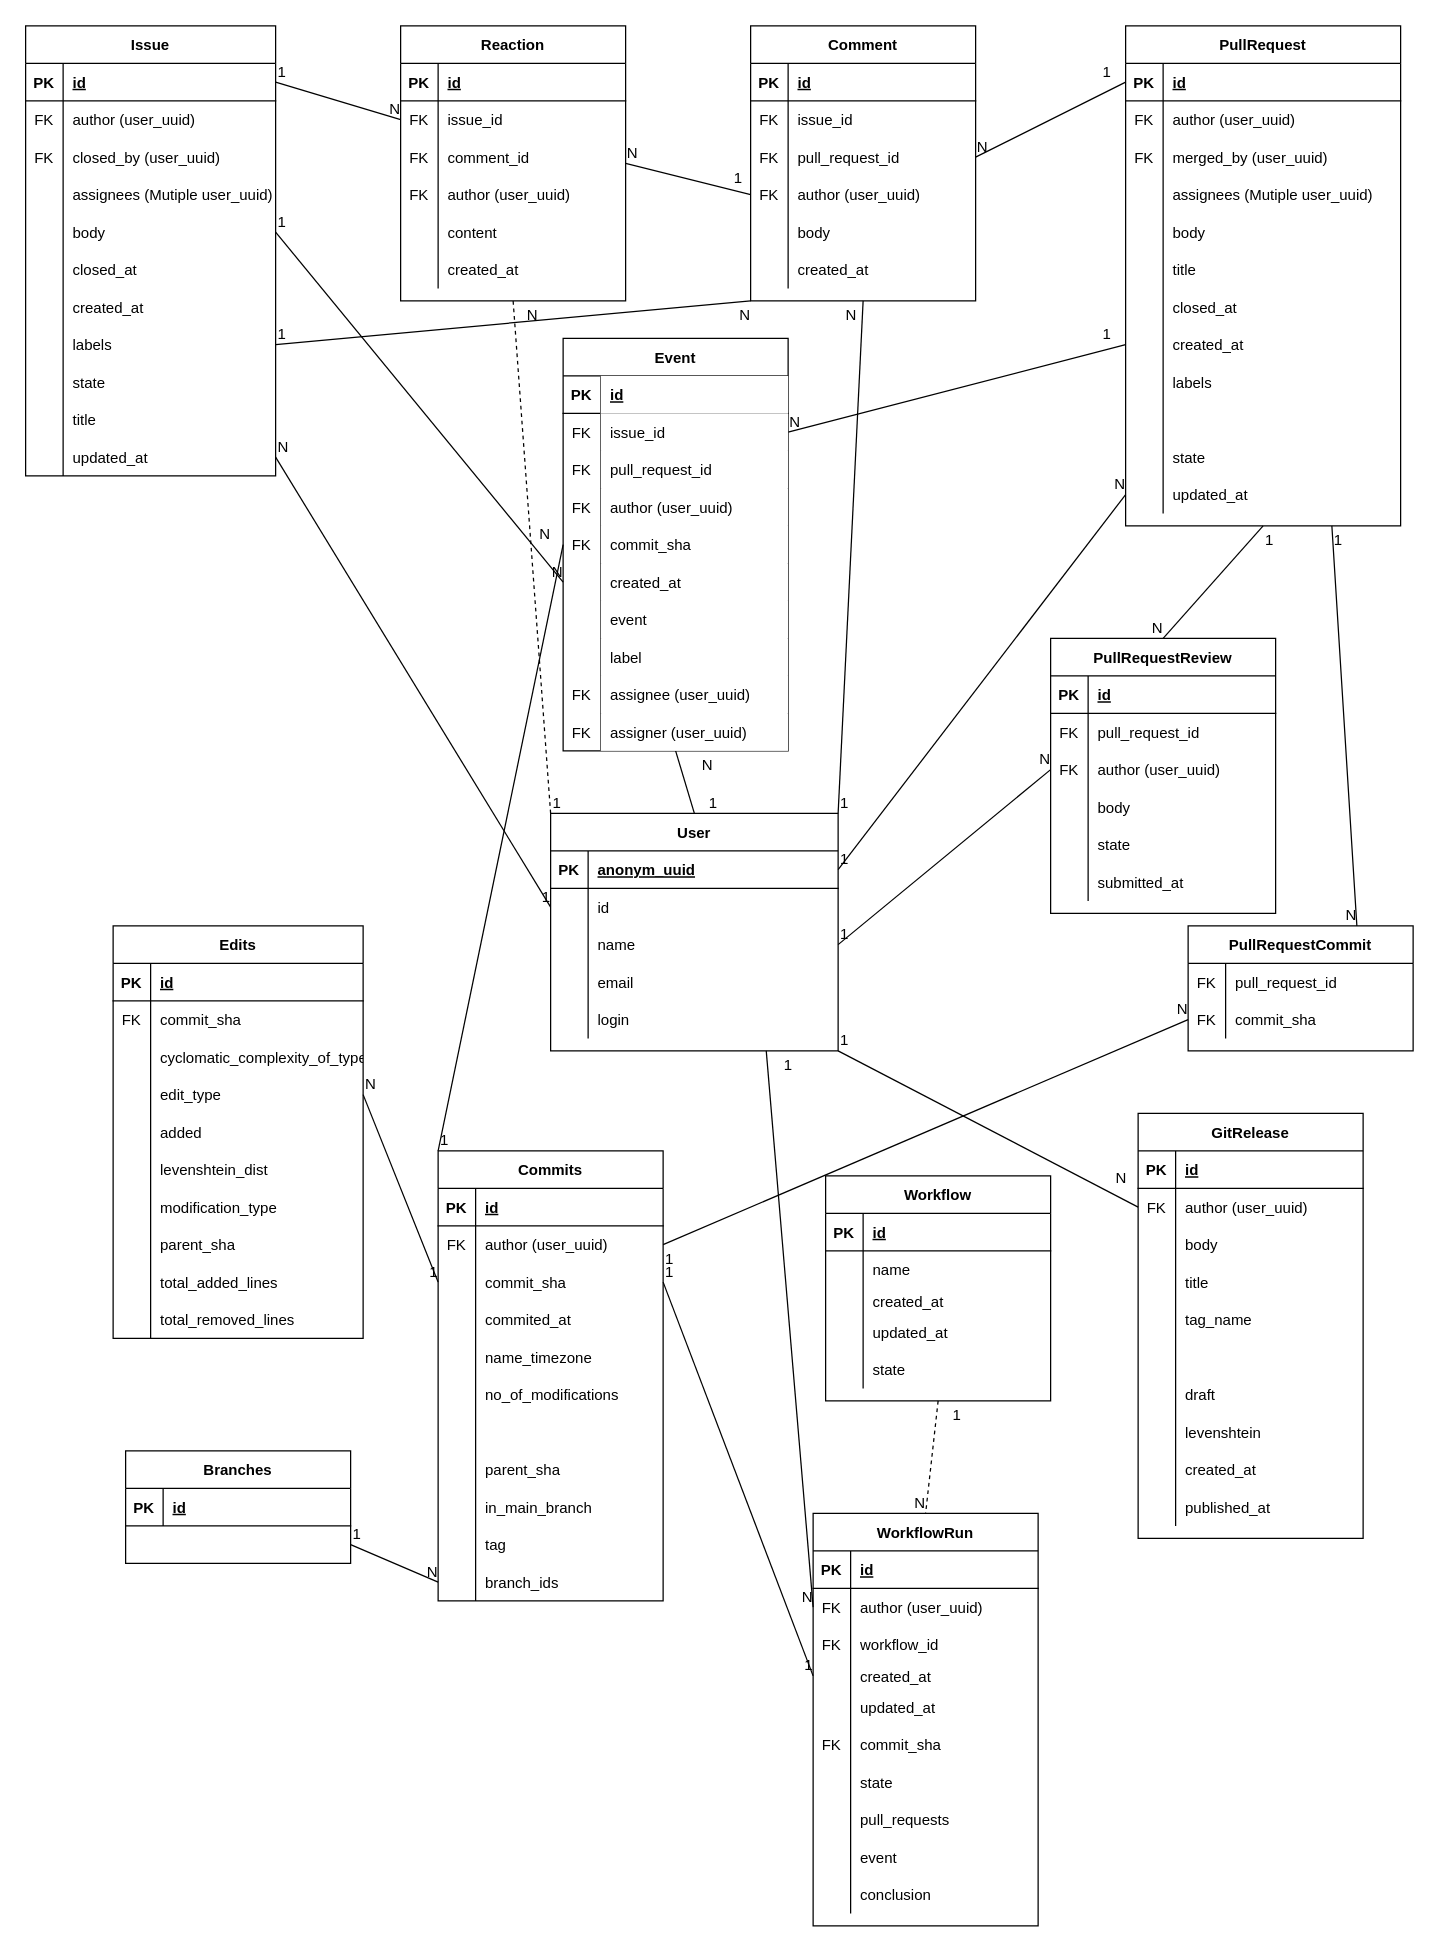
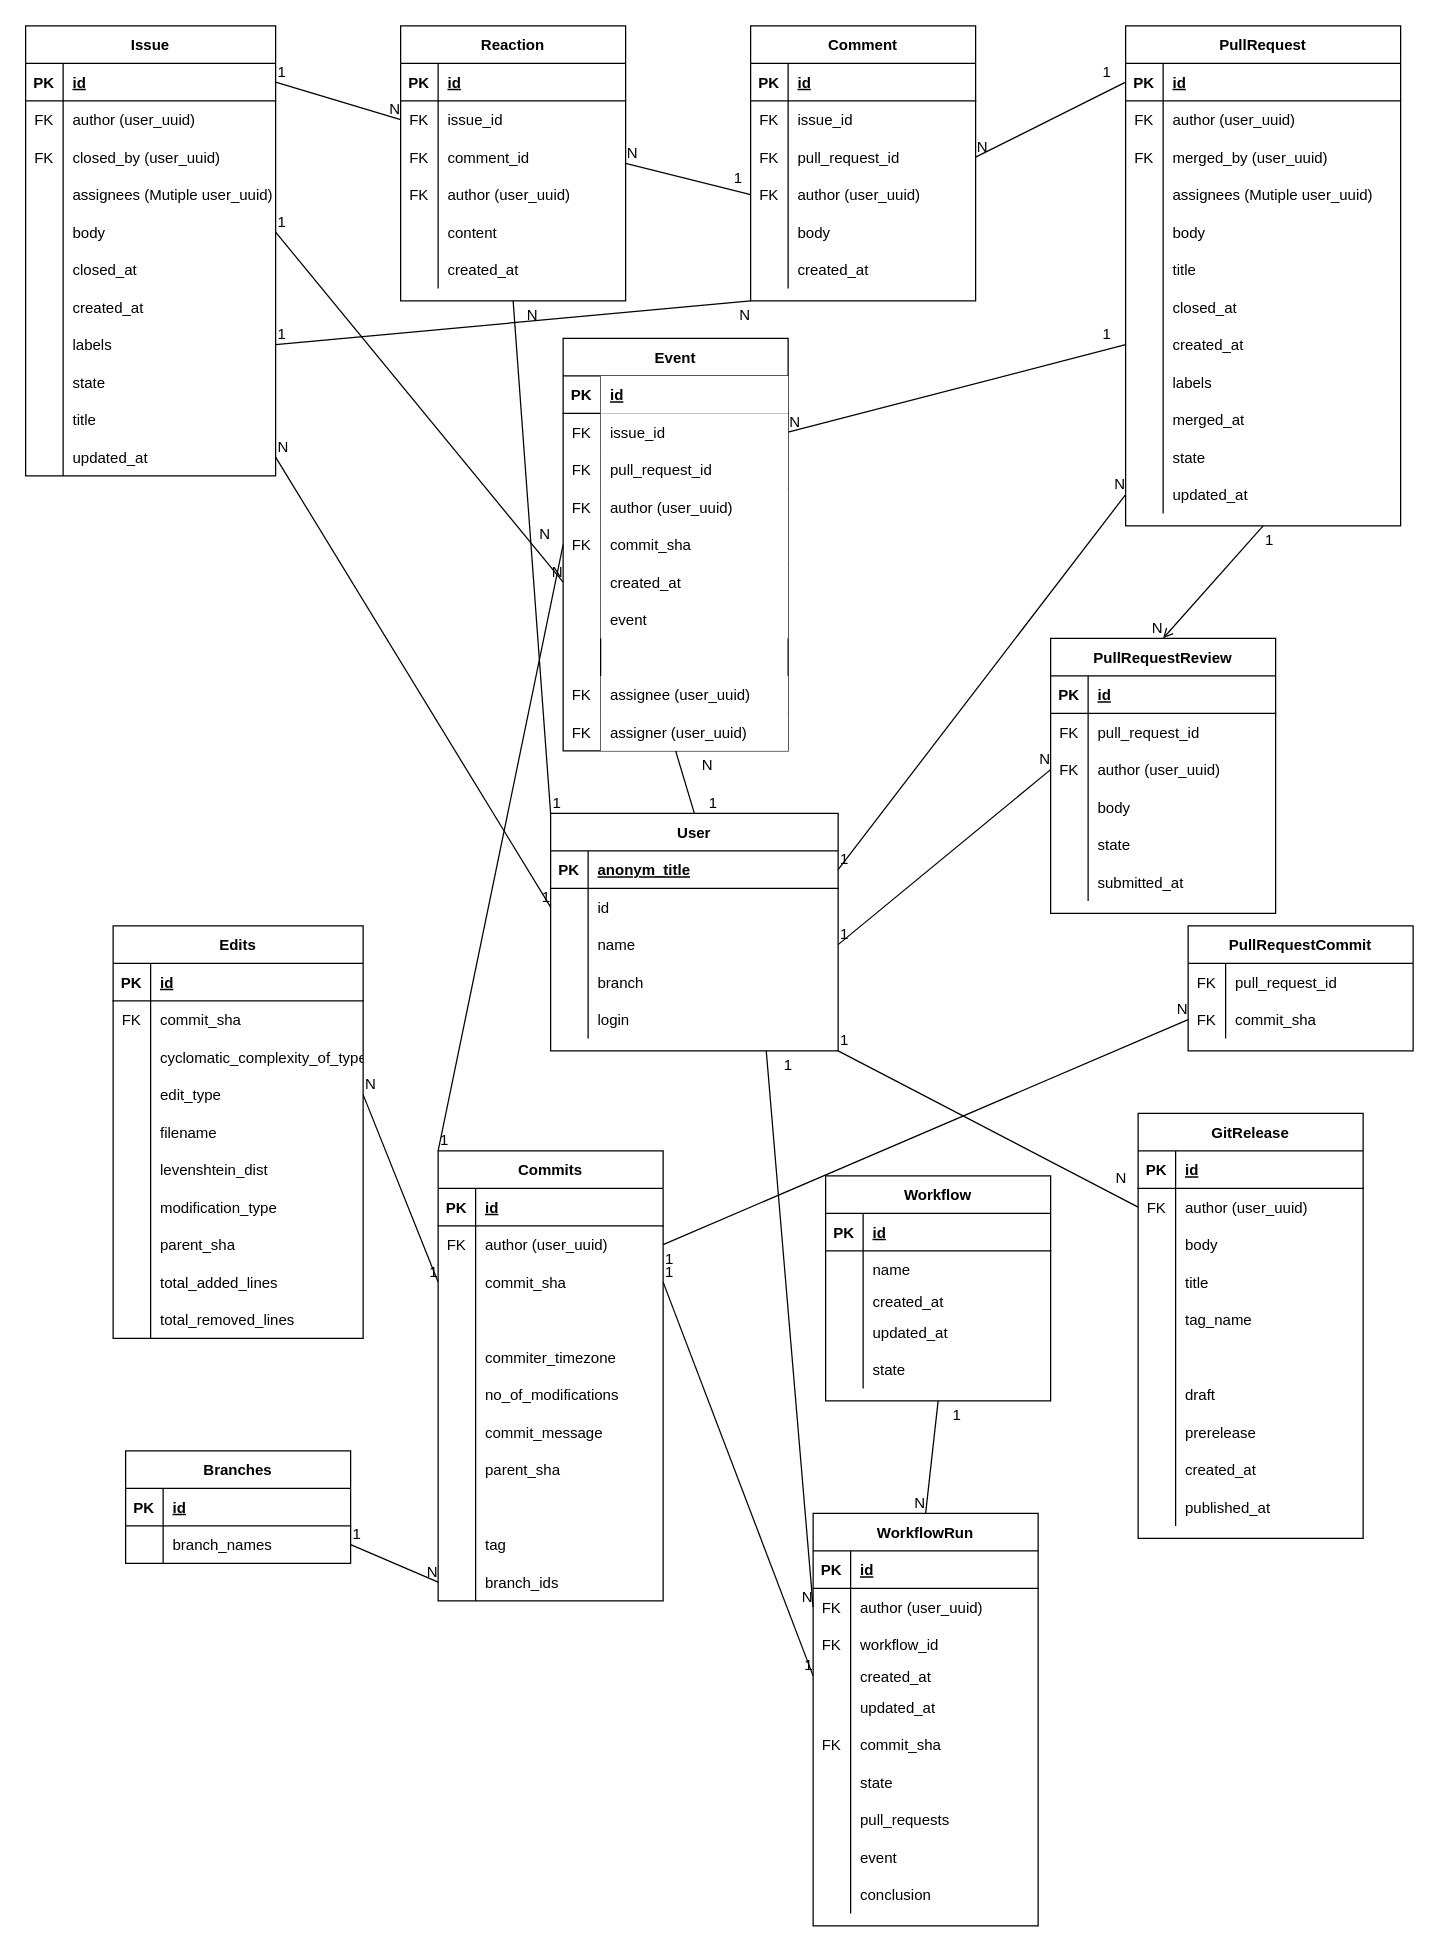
node "merged_at": added
edge "Reaction" -- "User": style dashed -> solid
edge "Comment" -- "User": removed, labels "N", "1"
edge "PullRequest" -- "PullRequestReview": arrowhead none -> open
node "label": removed
edge "PullRequest" -- "PullRequestCommit": removed, labels "1", "N"
node "anonym_uuid": label "anonym_uuid" -> "anonym_title"
node "email": label "email" -> "branch"
node "added": label "added" -> "filename"
node "commited_at": removed
node "name_timezone": label "name_timezone" -> "commiter_timezone"
node "commit_message": added
node "levenshtein": label "levenshtein" -> "prerelease"
edge "Workflow" -- "WorkflowRun": style dashed -> solid
node "in_main_branch": removed
node "branch_names": added
